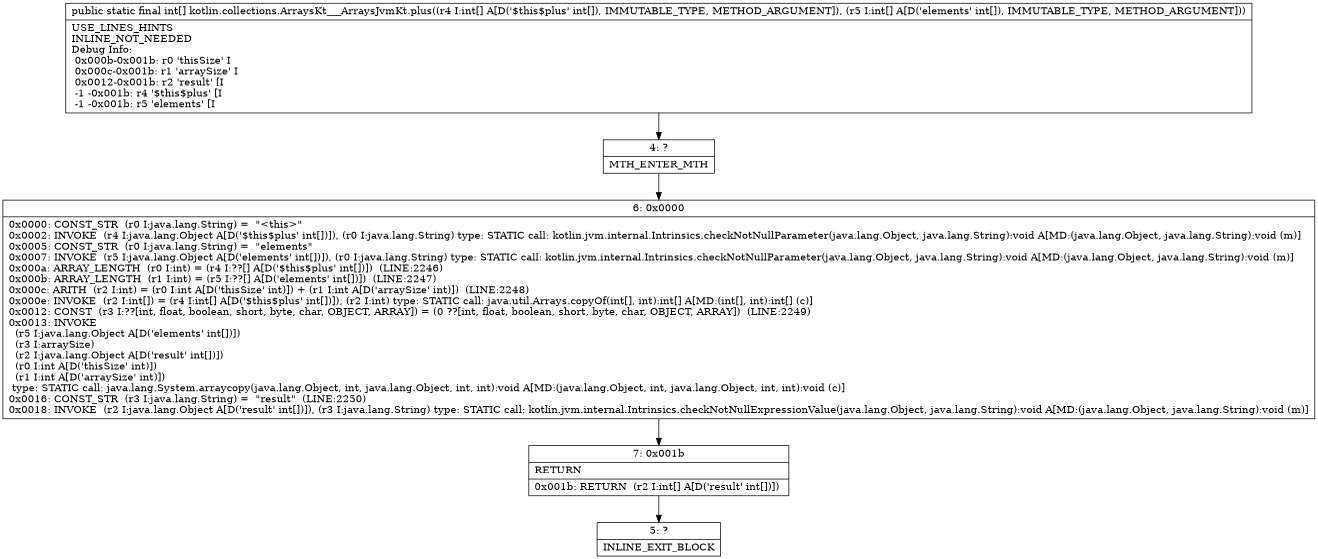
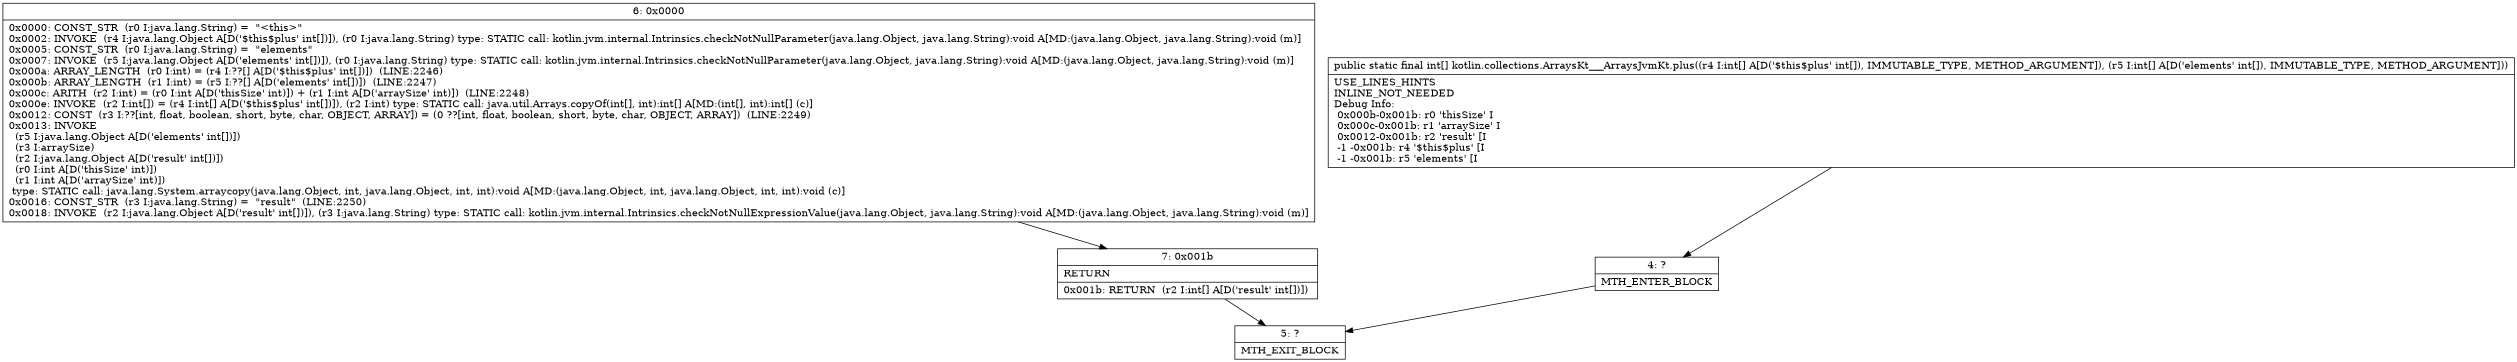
node "4: ?": text "MTH_ENTER_MTH" -> "MTH_ENTER_BLOCK"
edge "4: ?" -> "6: 0x0000": now "4: ?" -> "5: ?"
node "5: ?": text "INLINE_EXIT_BLOCK" -> "MTH_EXIT_BLOCK"
